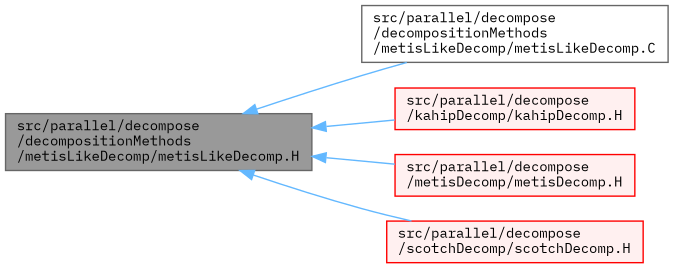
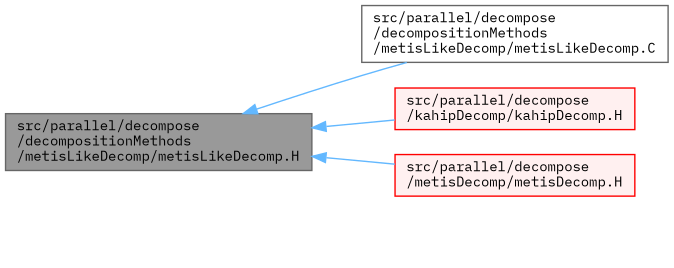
node "src/parallel/decompose /scotchDecomp/scotchDecomp.H": removed
